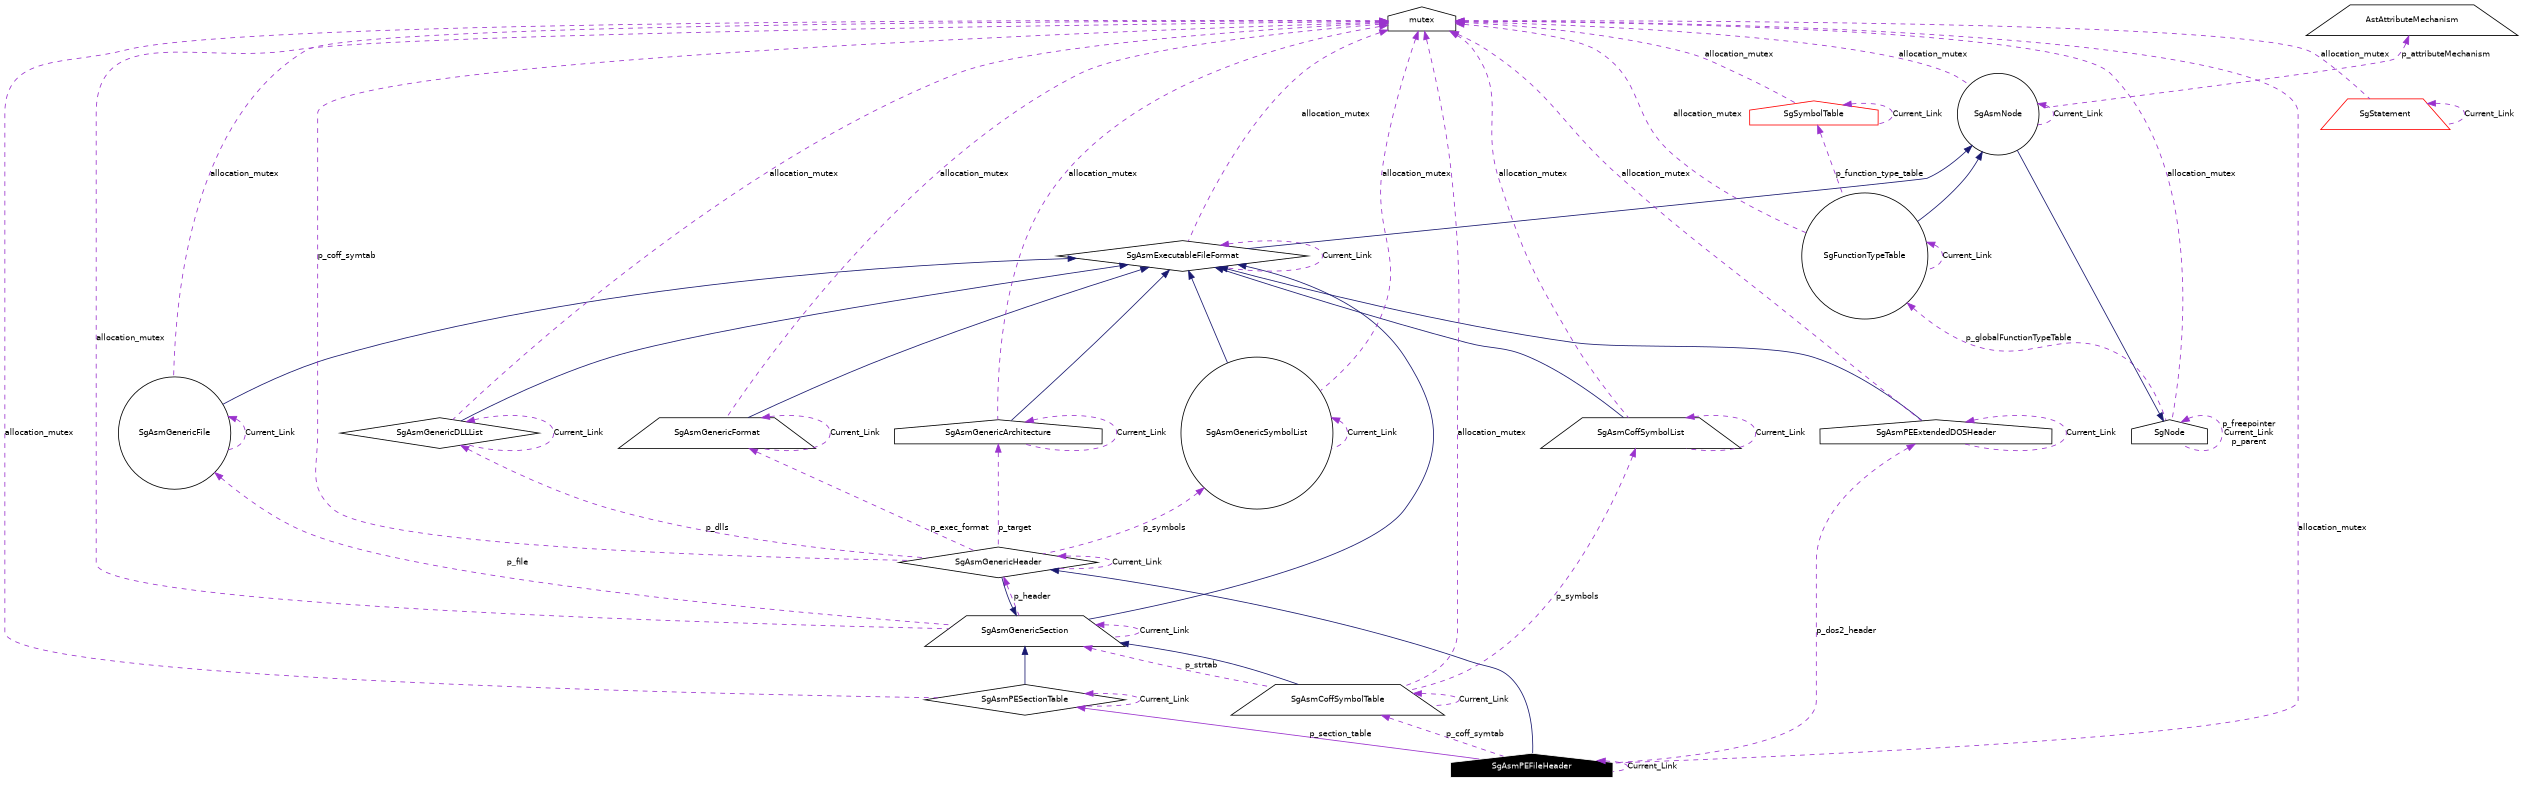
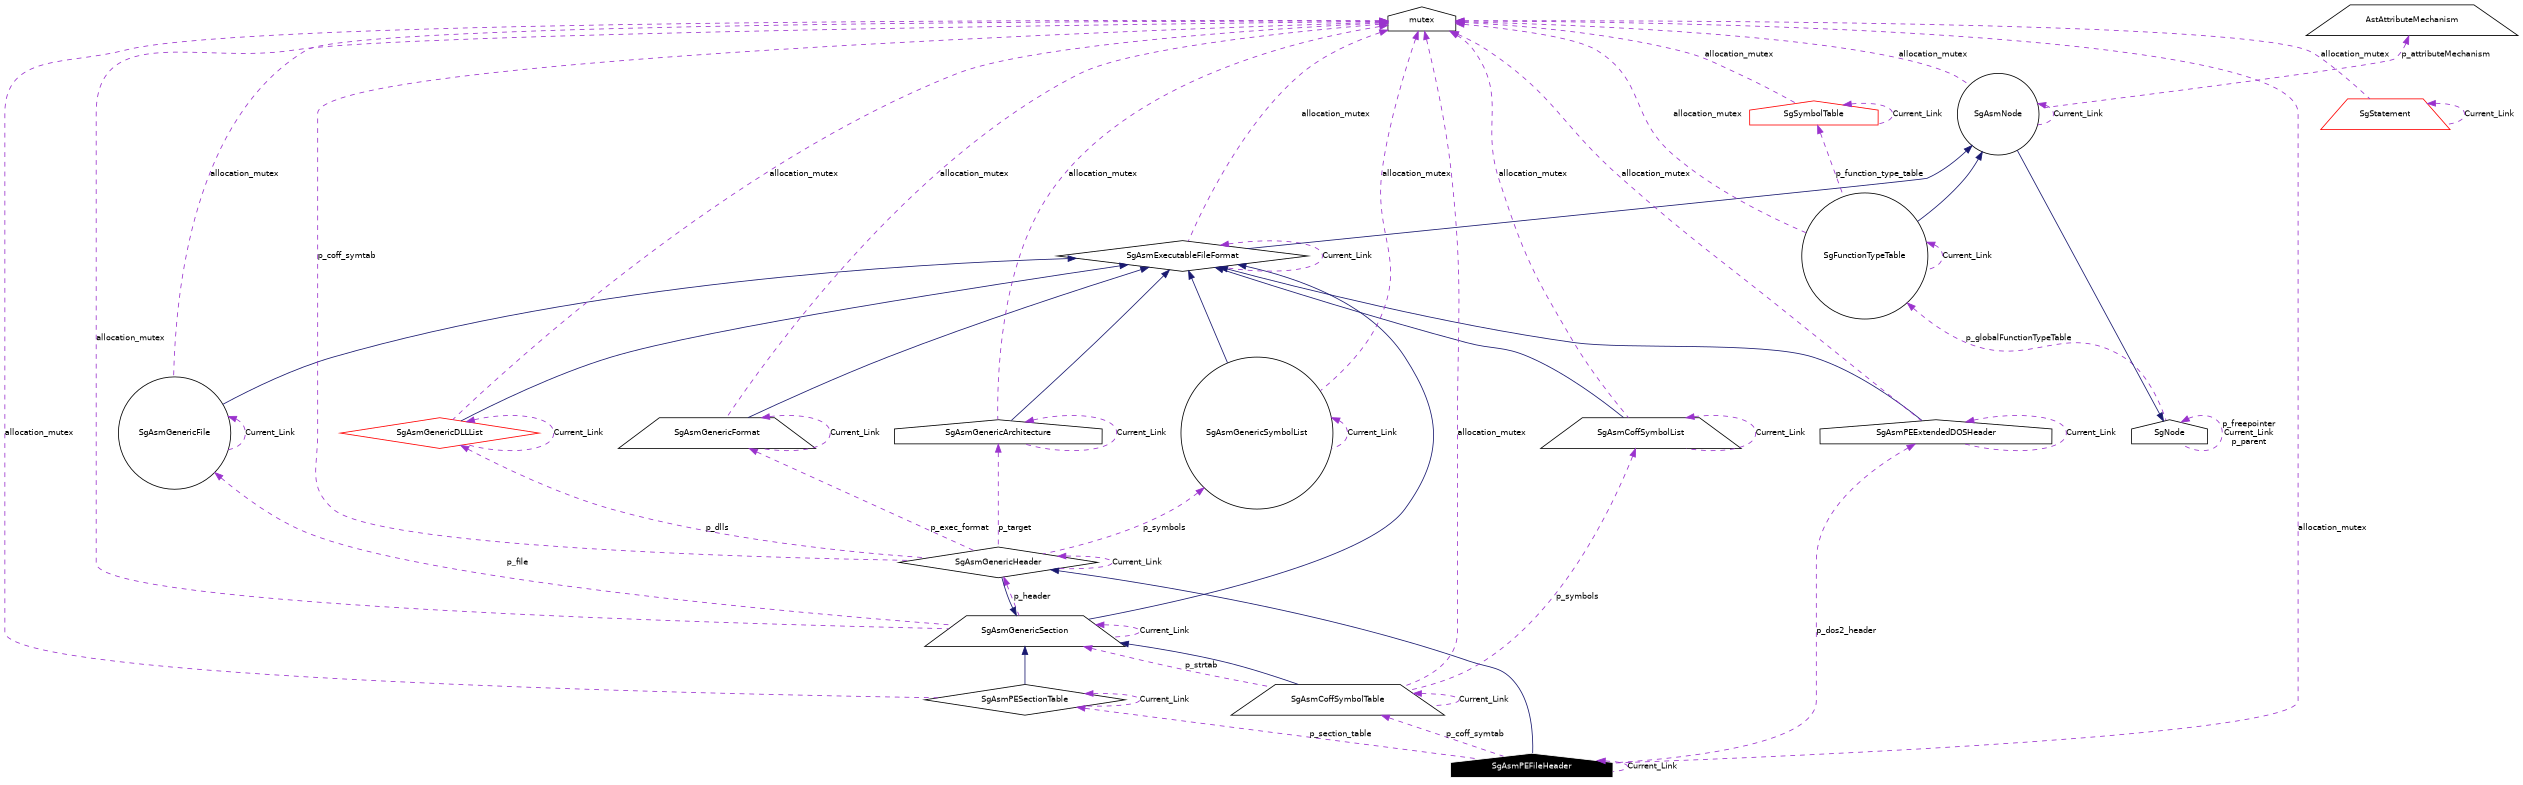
edge "SgNode" -> "mutex": removed, label "allocation_mutex"
node "SgAsmGenericDLLList": color black -> red
edge "SgAsmPEFileHeader" -> "SgAsmPESectionTable": style solid -> dashed
